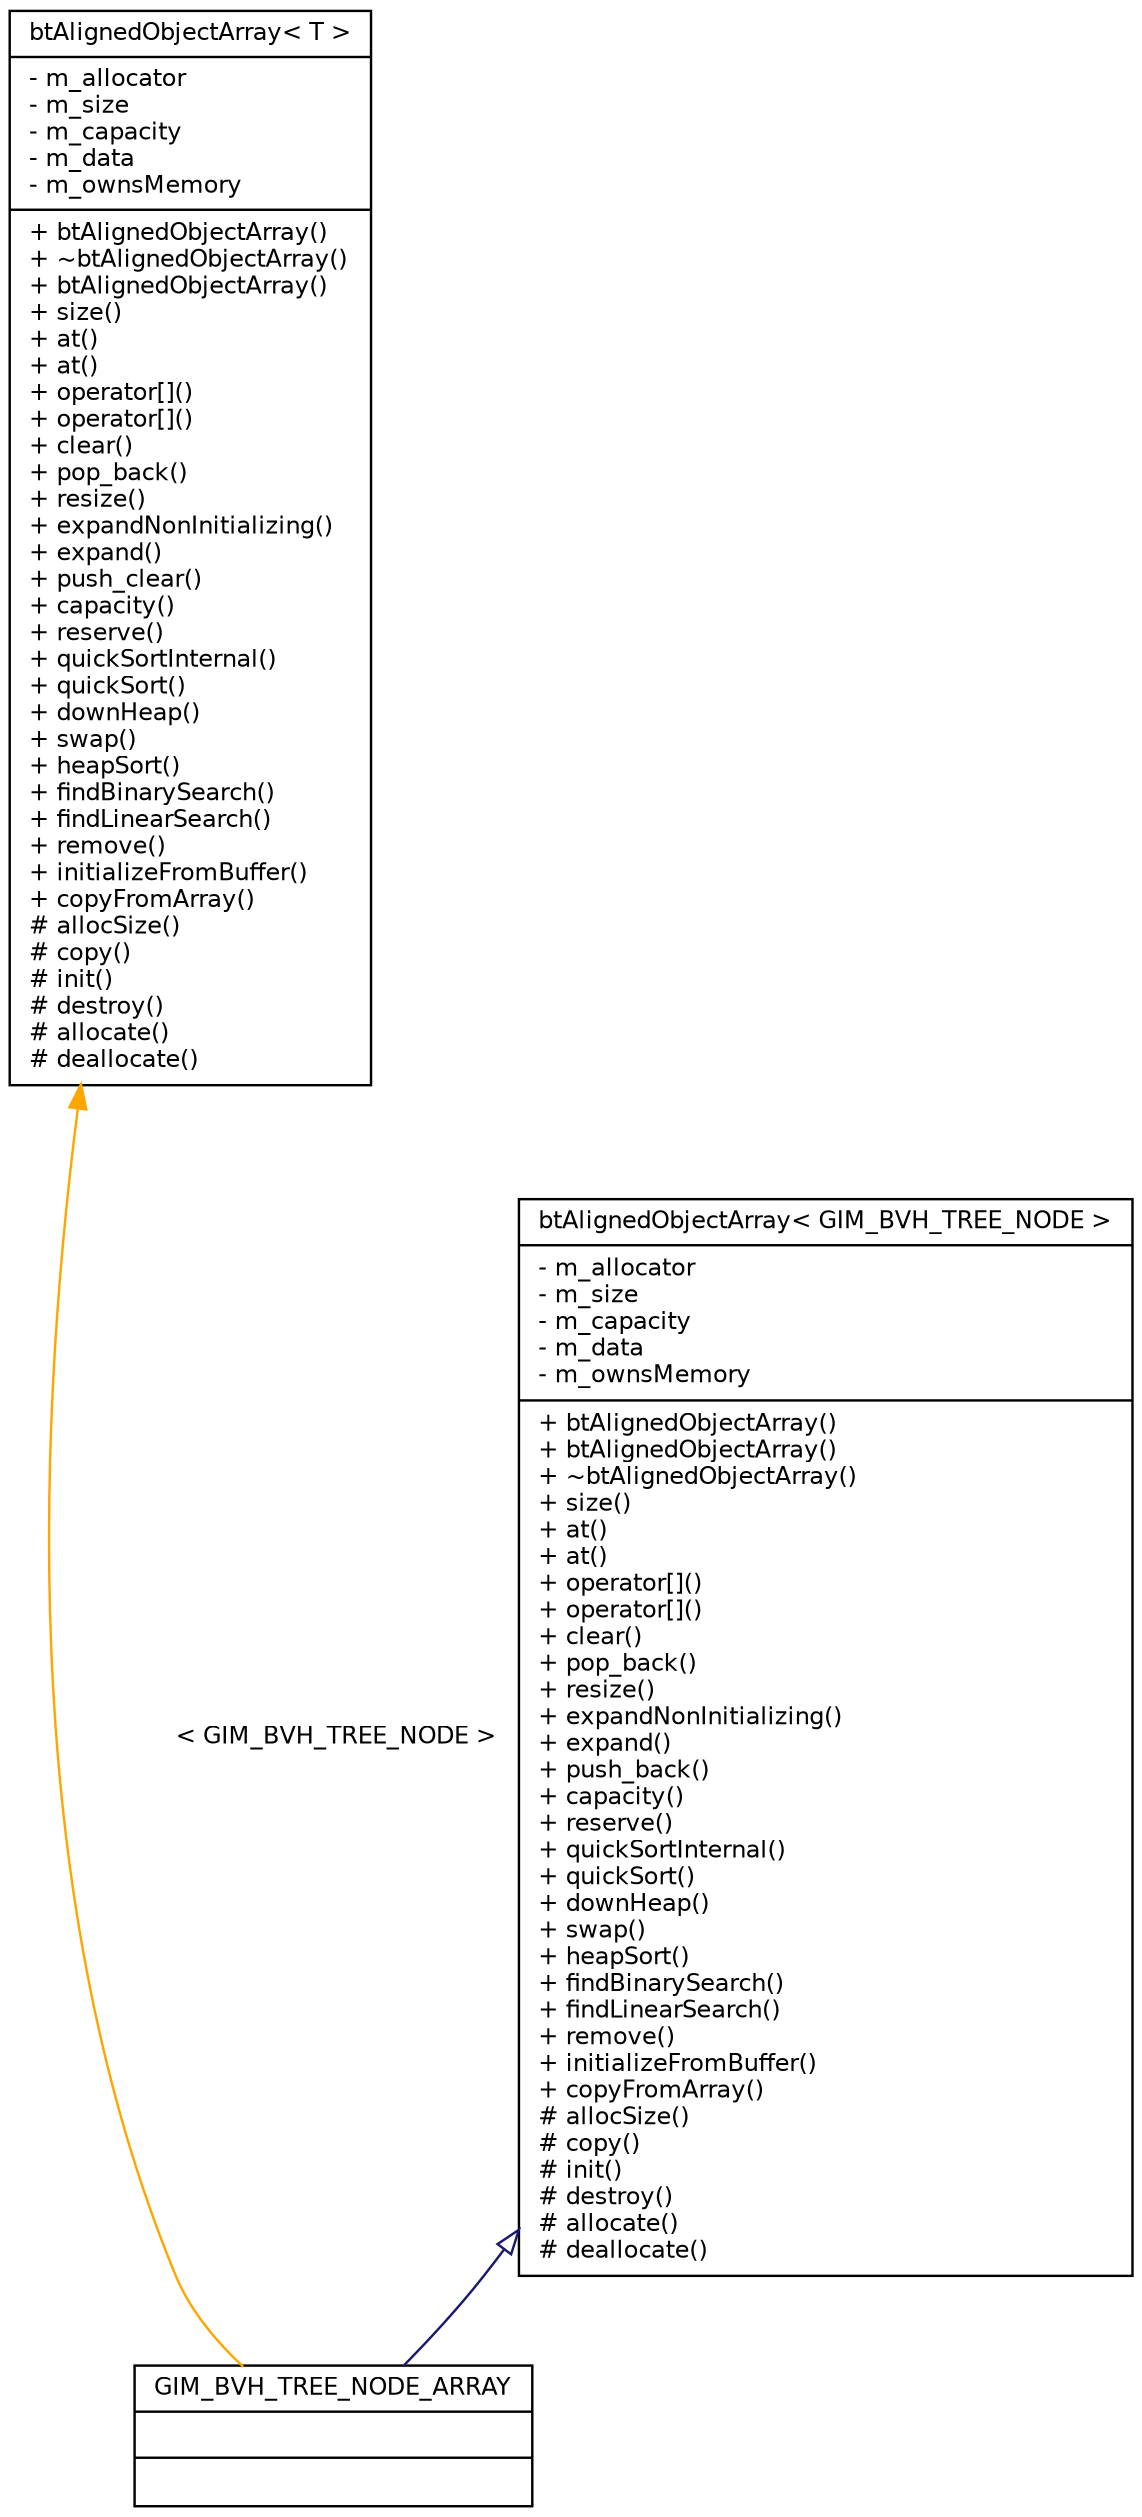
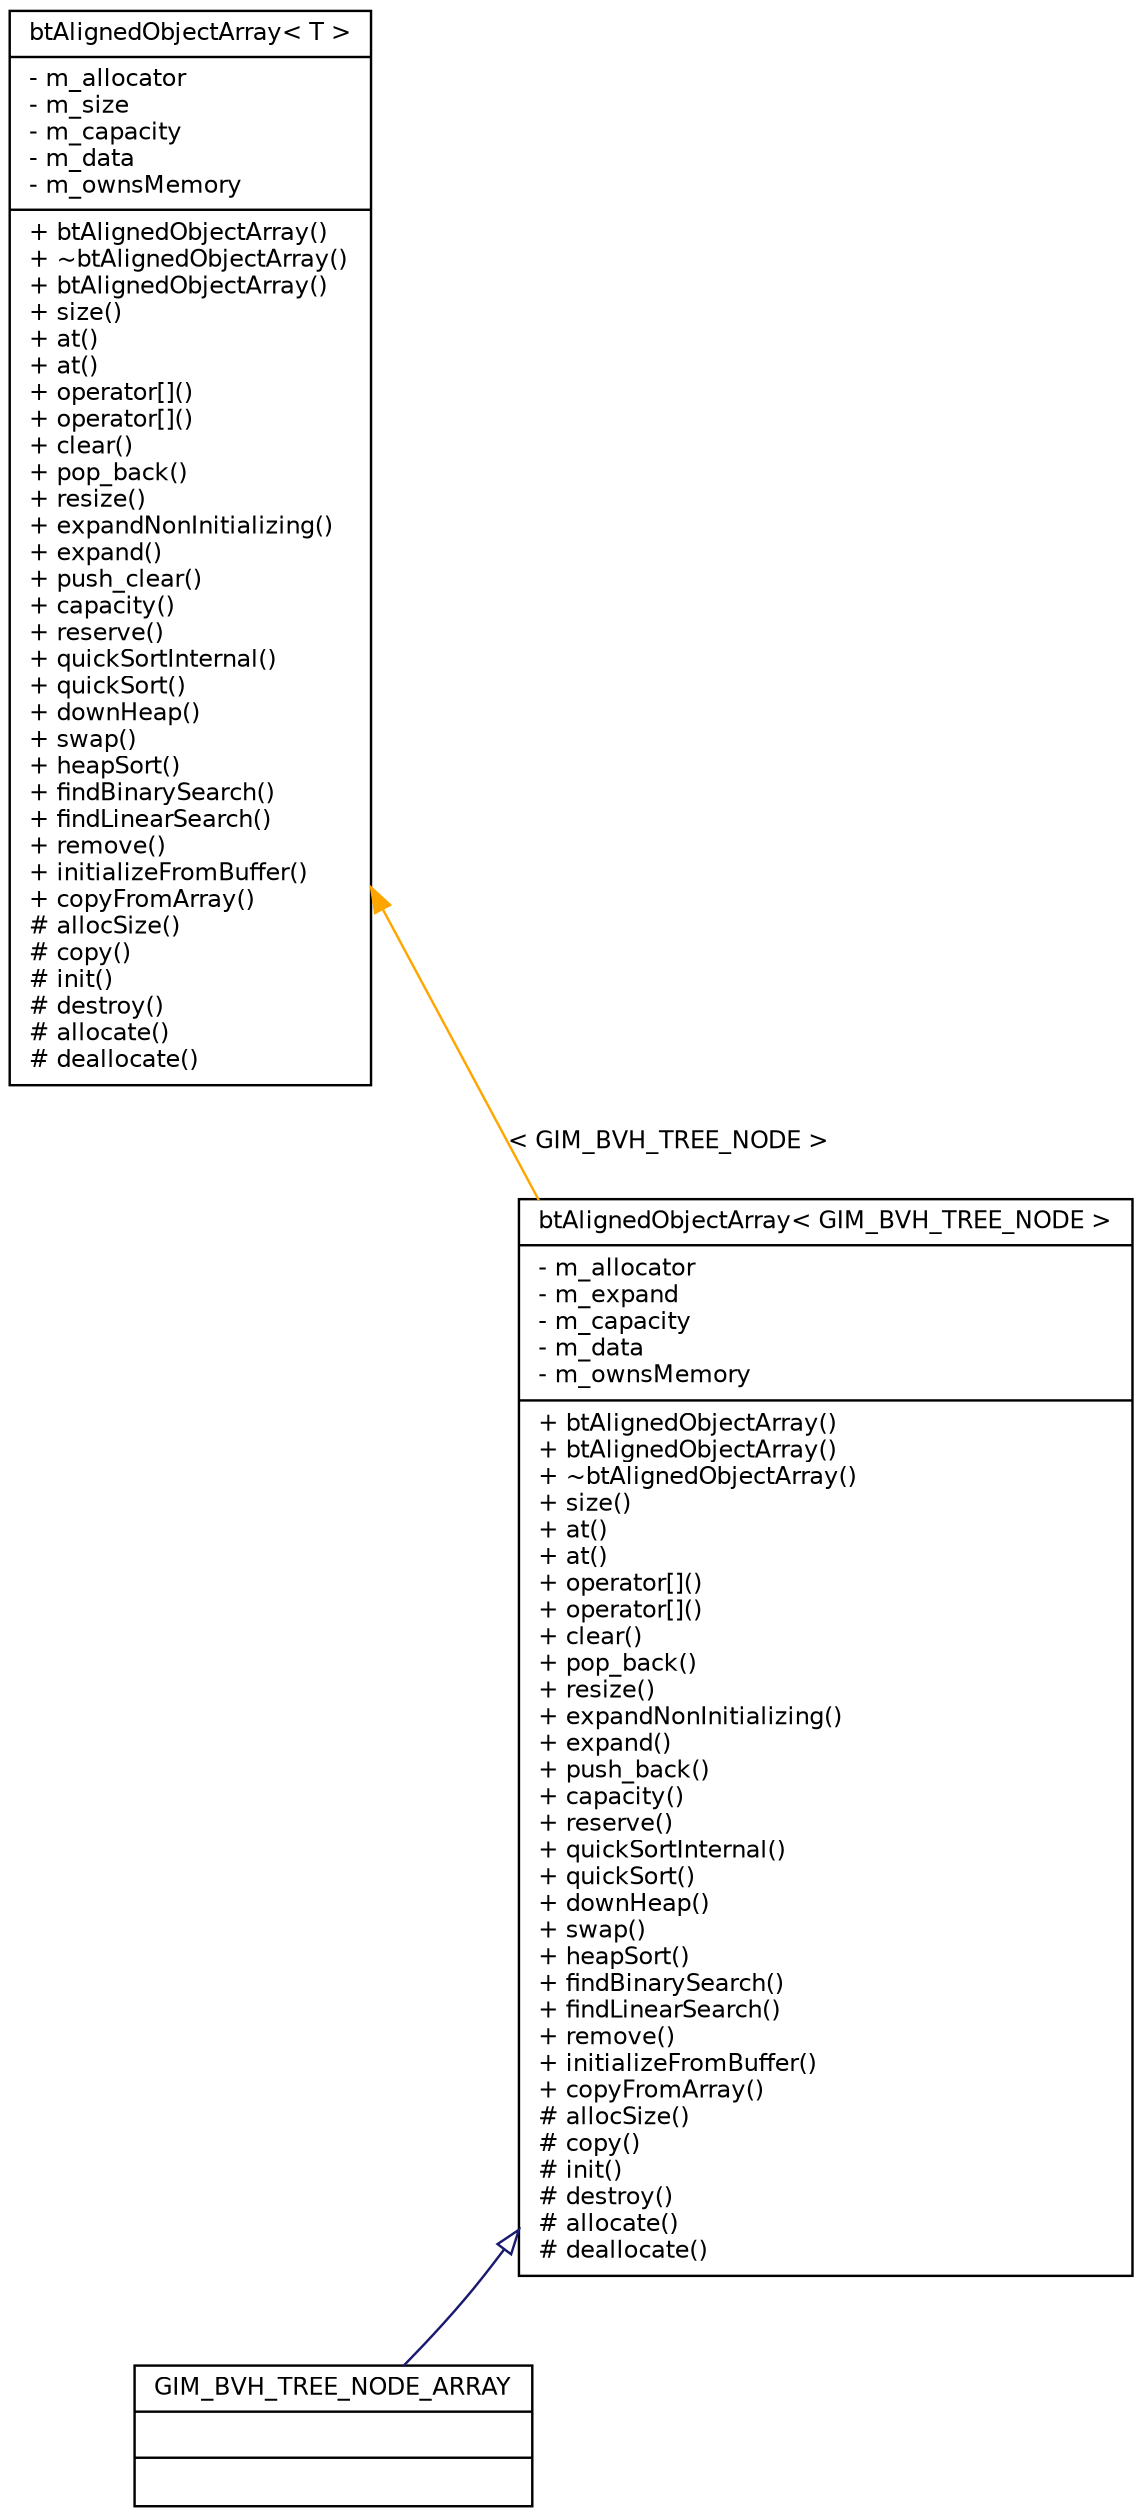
node "btAlignedObjectArray< GIM_BVH_TREE_NODE >": text "- m_size" -> "- m_expand"
edge "GIM_BVH_TREE_NODE_ARRAY" -> "btAlignedObjectArray< T >": now "btAlignedObjectArray< GIM_BVH_TREE_NODE >" -> "btAlignedObjectArray< T >"
